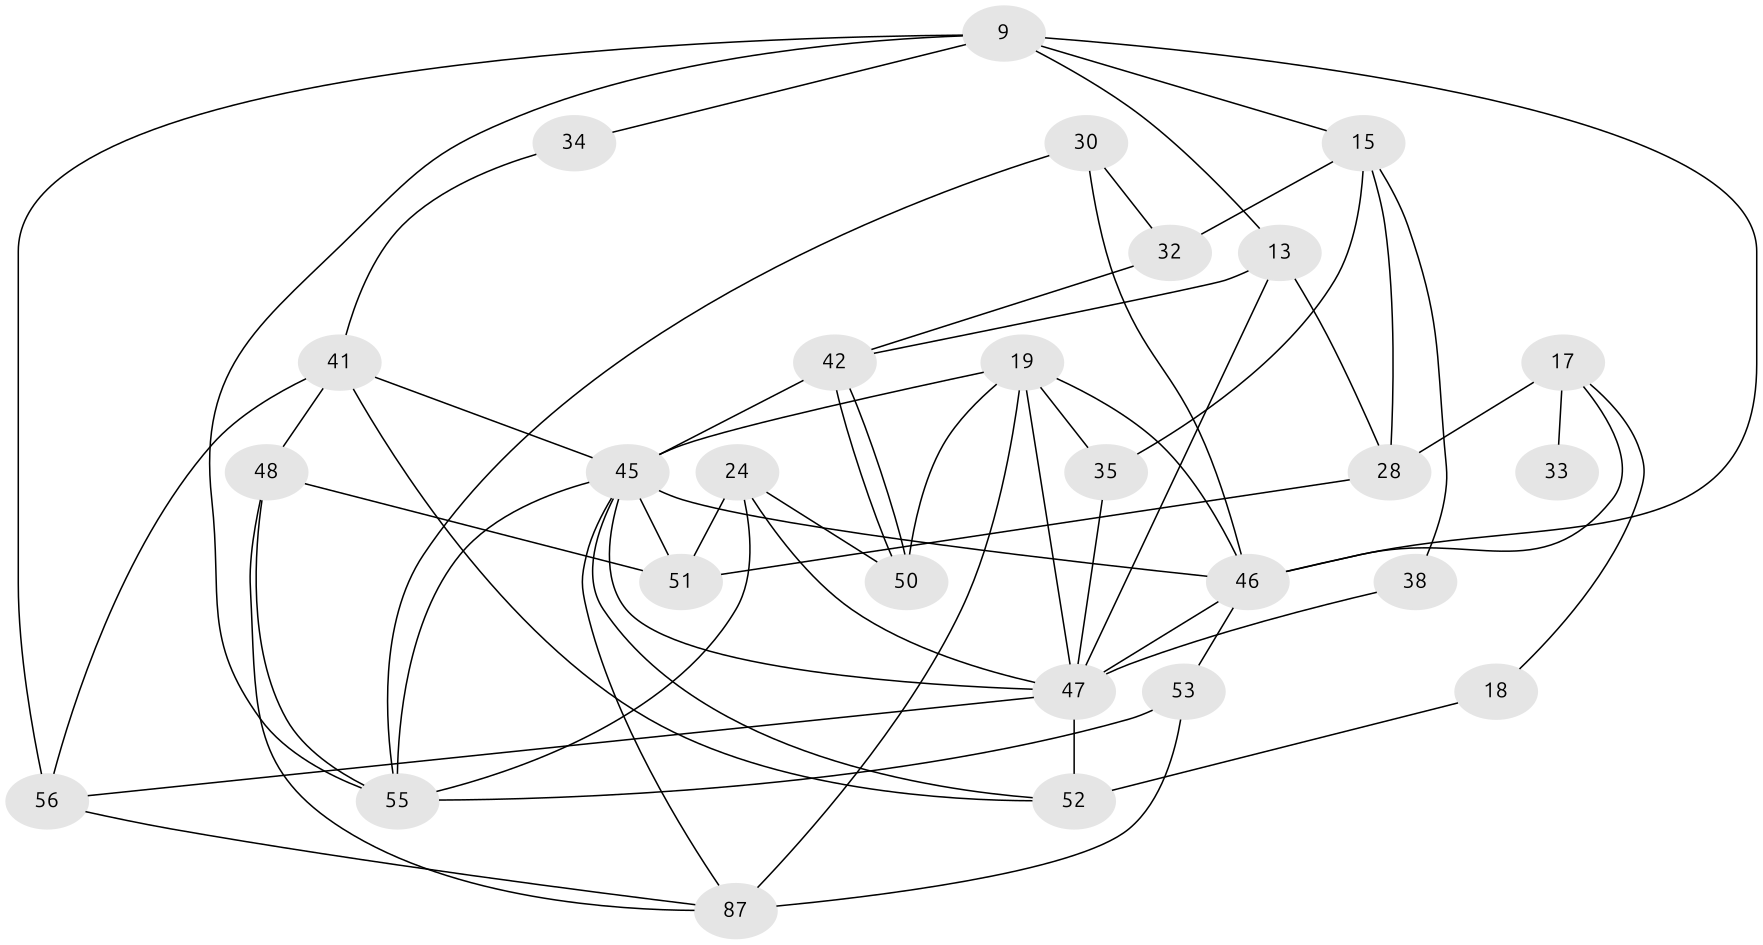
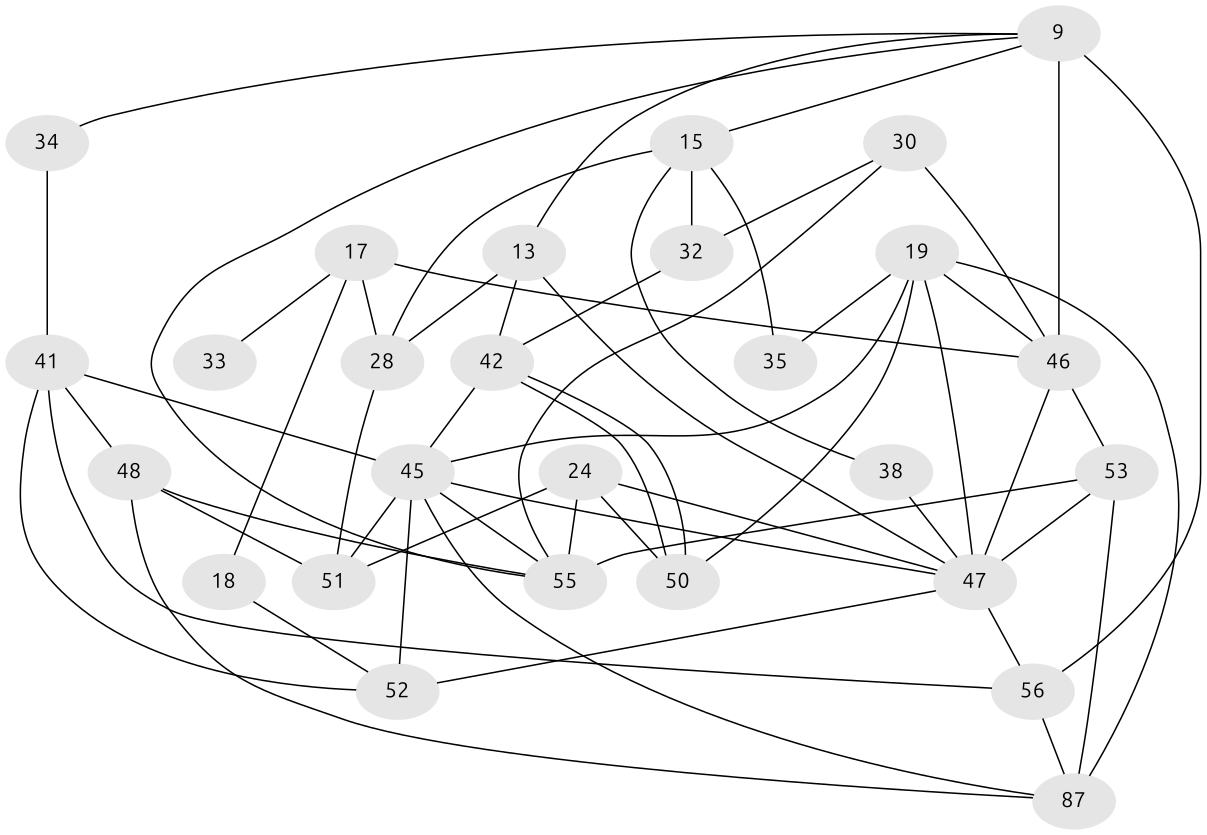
edge "45" -- "46": removed
edge "35" -- "47": now "53" -- "47"
